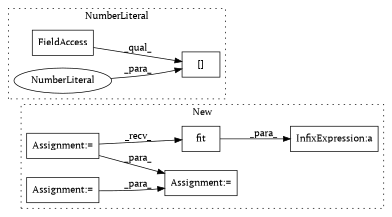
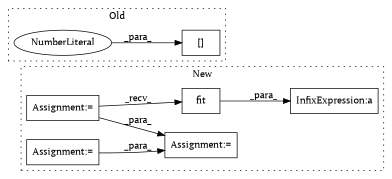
cluster "NumberLiteral": label "NumberLiteral" -> "Old"
node "FieldAccess": removed
